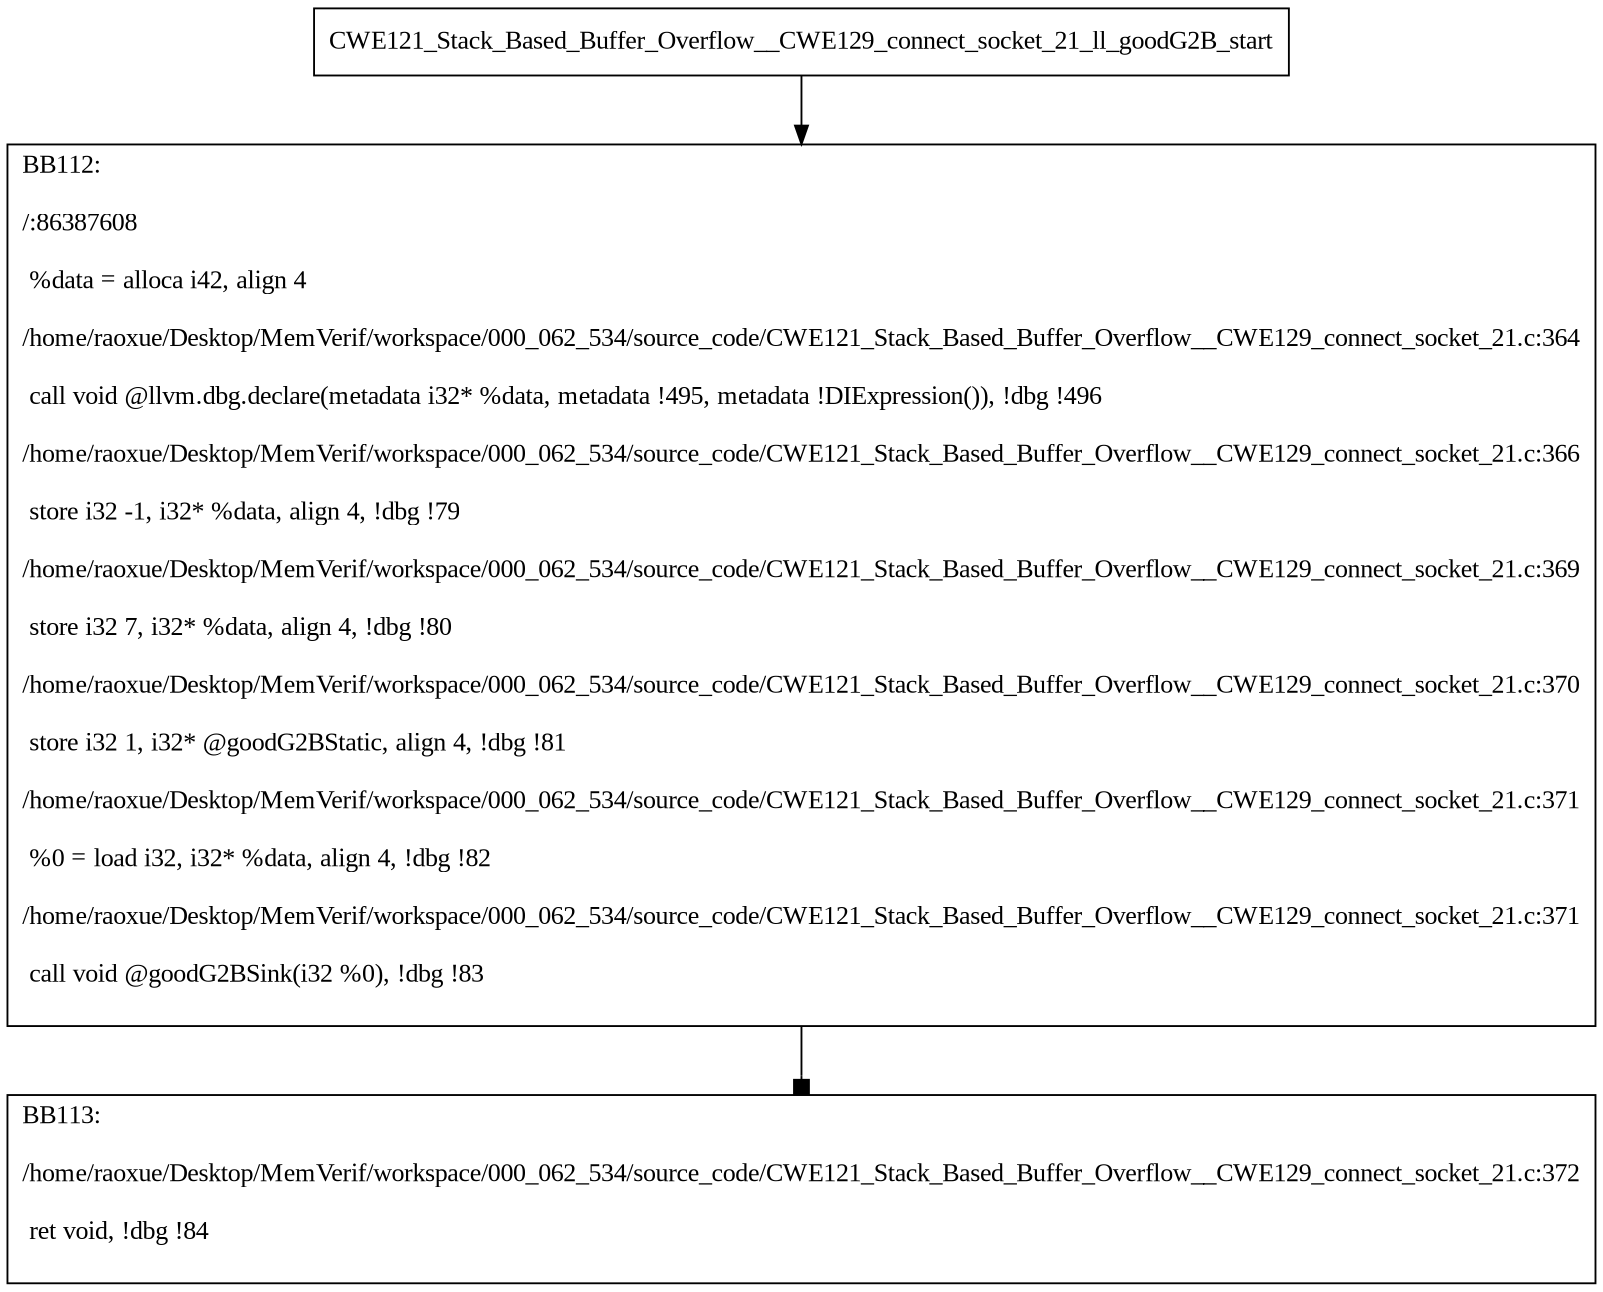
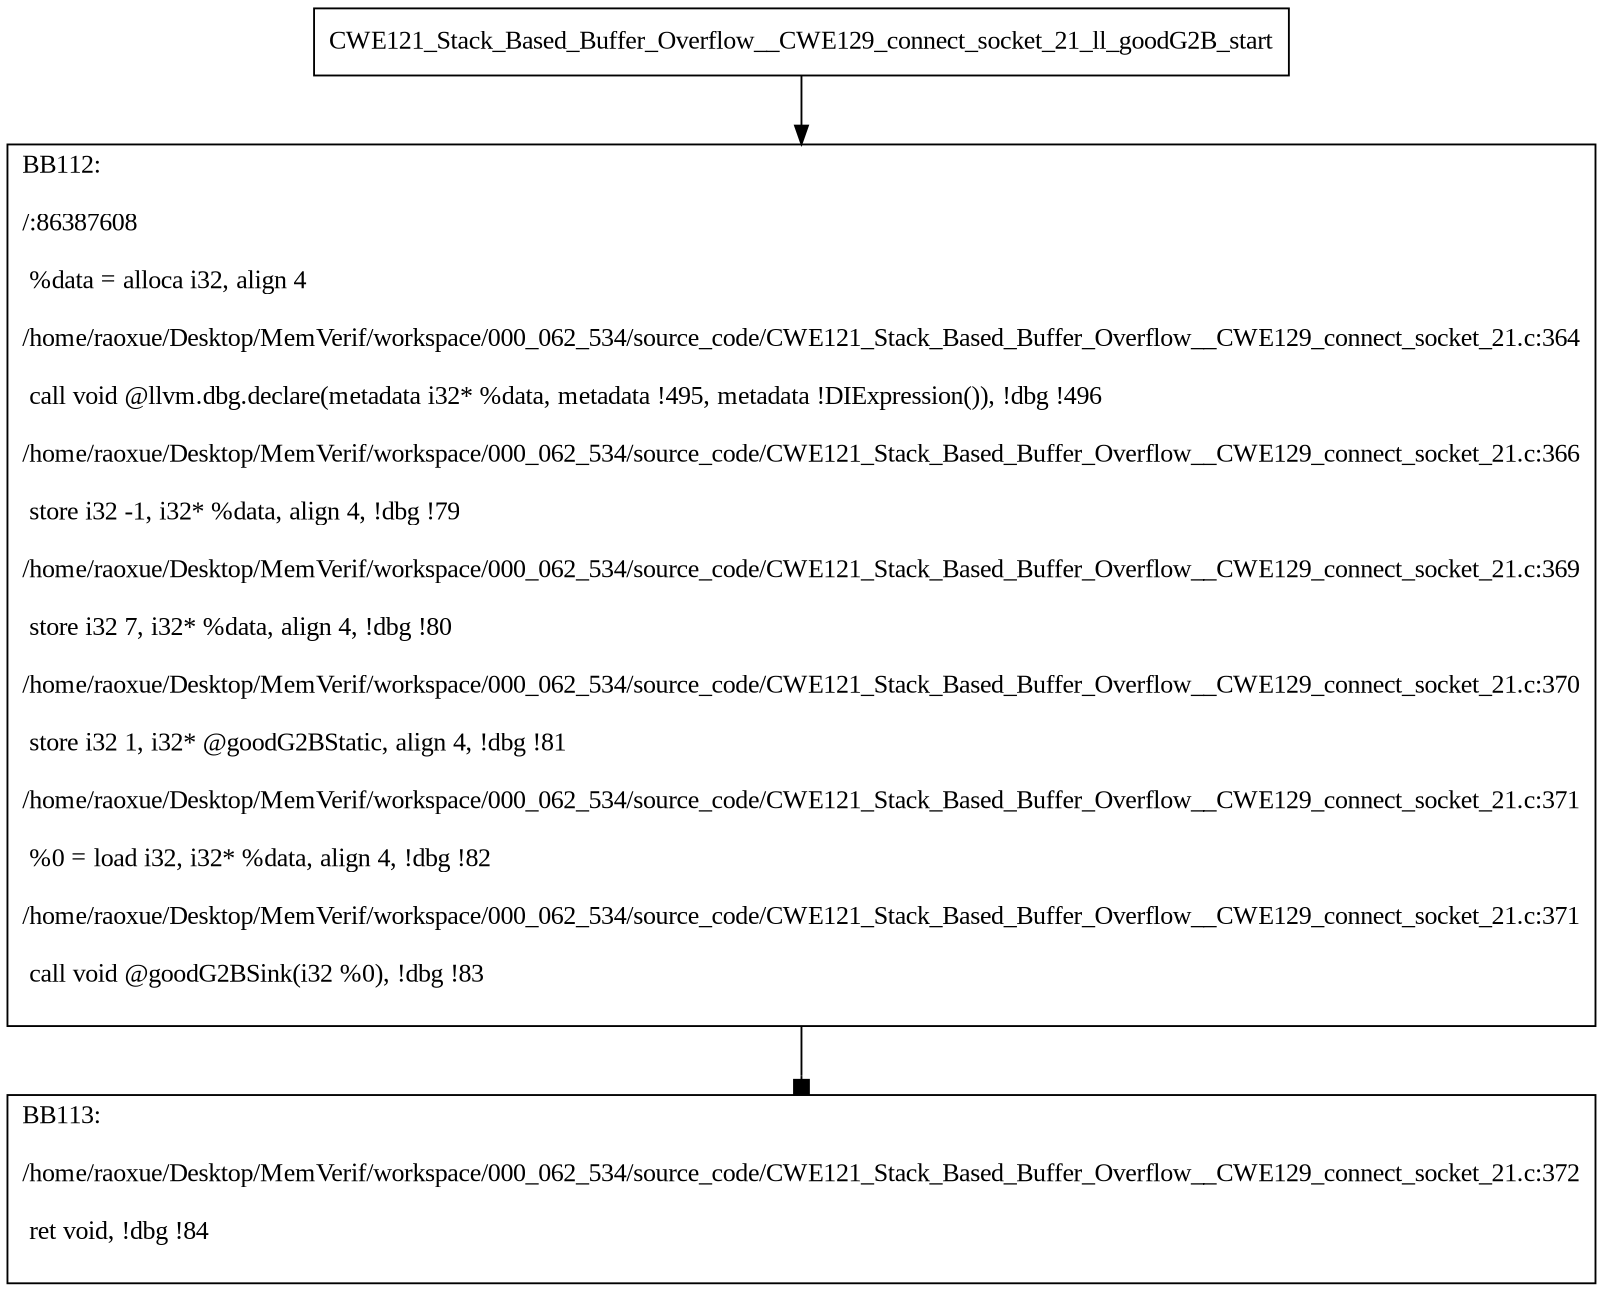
node "BB112:": text "%data = alloca i42, align 4" -> "%data = alloca i32, align 4"
